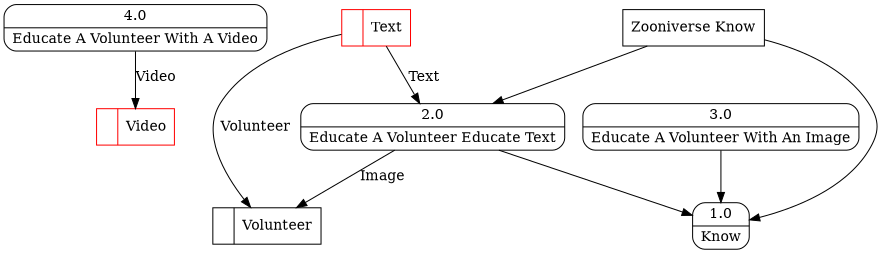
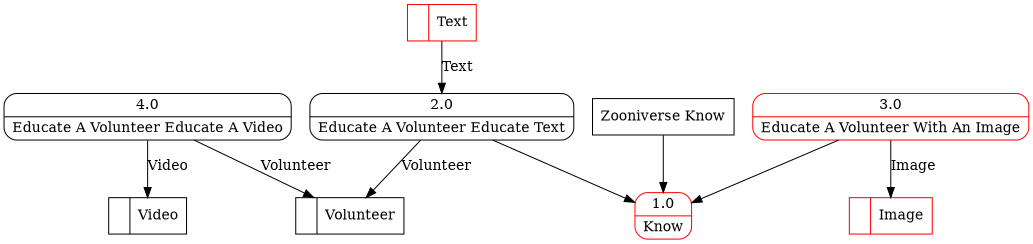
node "4.0": text "Educate A Volunteer With A Video" -> "Educate A Volunteer Educate A Video"
edge "Zooniverse Know" -> "2.0": removed
edge "Text" -> "Volunteer": now "4.0" -> "Volunteer"
node "Video": color red -> black
node "3.0": color black -> red
edge "2.0" -> "Volunteer": label "Image" -> "Volunteer"
node "Image": added
node "1.0": color black -> red
